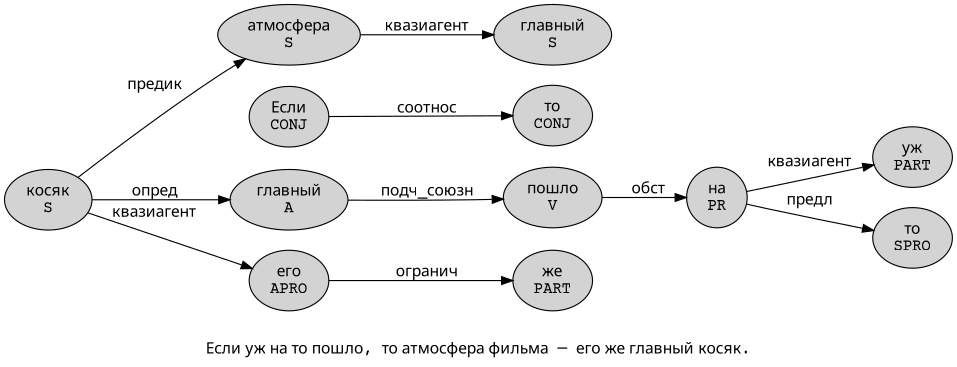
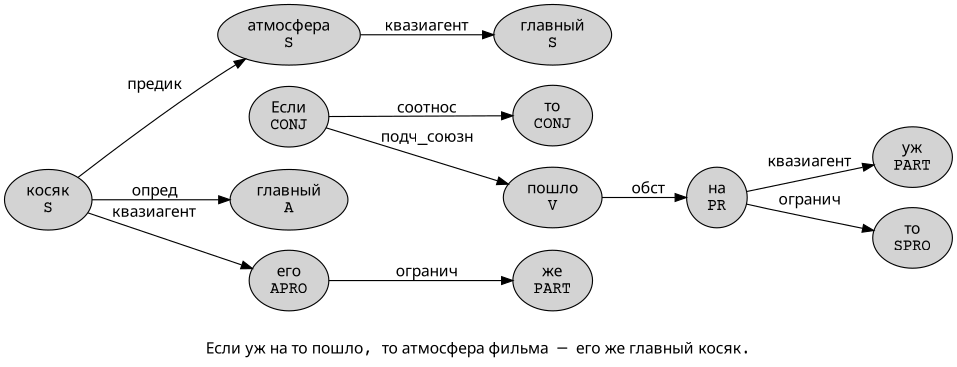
edge "главный A" -> "пошло V": now "Если CONJ" -> "пошло V"
edge "на PR" -> "то SPRO": label "предл" -> "огранич"
